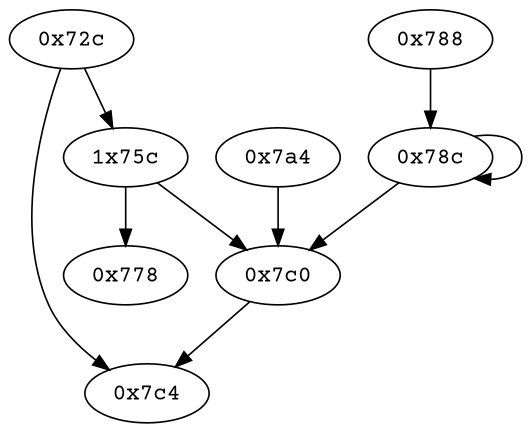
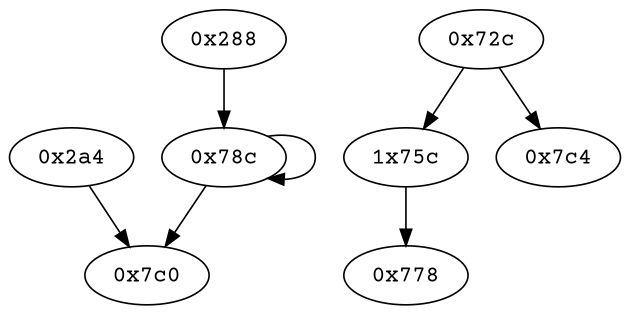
node "0x788": label "0x788" -> "0x288"
node "0x7a4": label "0x7a4" -> "0x2a4"
edge "1x75c" -> "0x7c0": removed
edge "0x7c0" -> "0x7c4": removed
